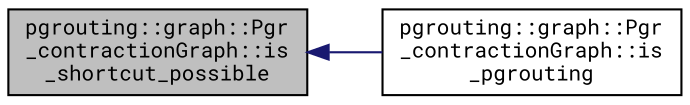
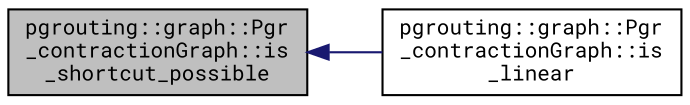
node "pgrouting::graph::Pgr _contractionGraph::is _pgrouting": label "pgrouting::graph::Pgr _contractionGraph::is _pgrouting" -> "pgrouting::graph::Pgr _contractionGraph::is _linear"
